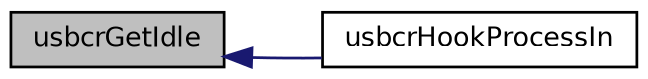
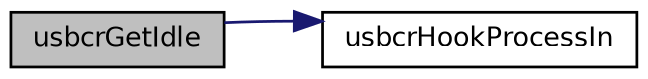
edge "usbcrHookProcessIn" -> "usbcrGetIdle": reversed
